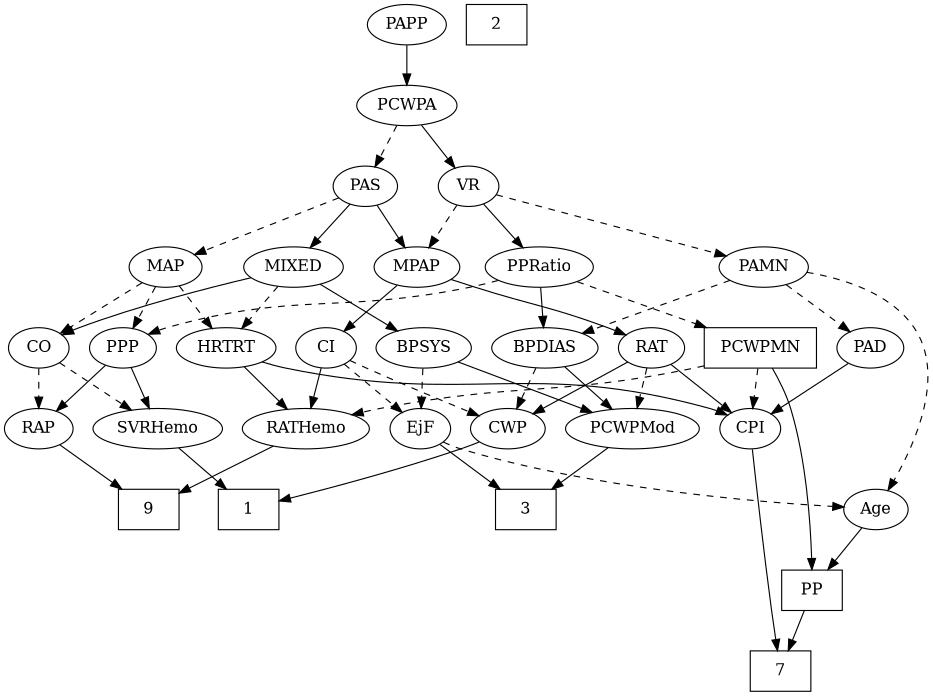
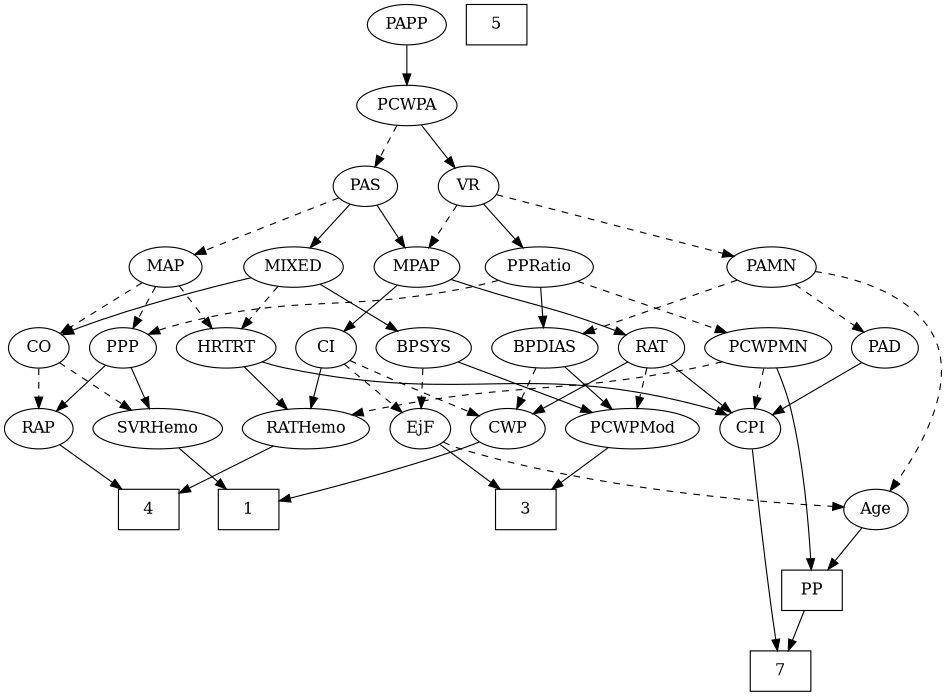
node "2": label "2" -> "5"
node "PCWPMN": shape box -> ellipse
node "9": label "9" -> "4"
